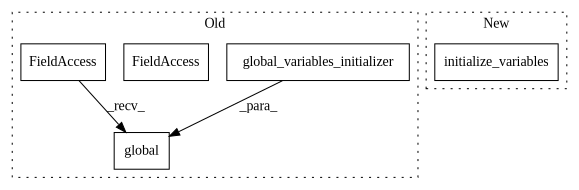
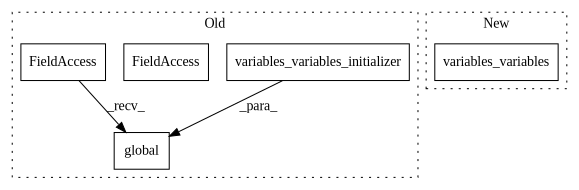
node "global_variables_initializer": label "global_variables_initializer" -> "variables_variables_initializer"
node "initialize_variables": label "initialize_variables" -> "variables_variables"
